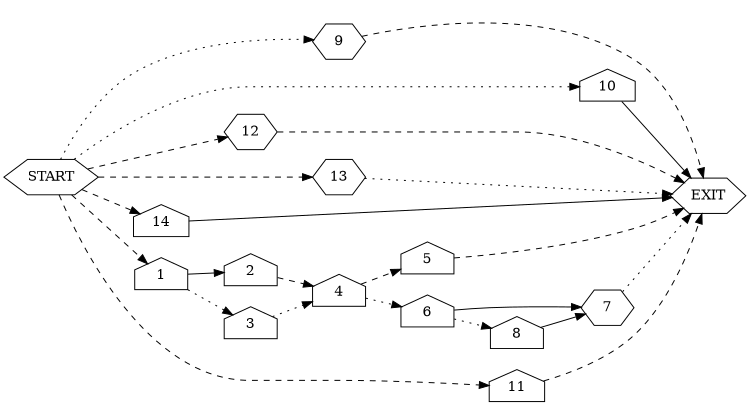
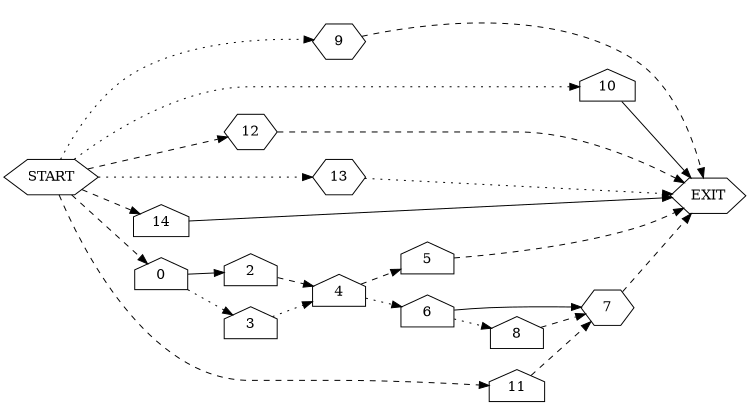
edge "START" -> "13": style dashed -> dotted
edge "7" -> "EXIT": style dotted -> dashed
node "1": label "1" -> "0"
edge "8" -> "7": style solid -> dashed
edge "11" -> "EXIT": now "11" -> "7"
